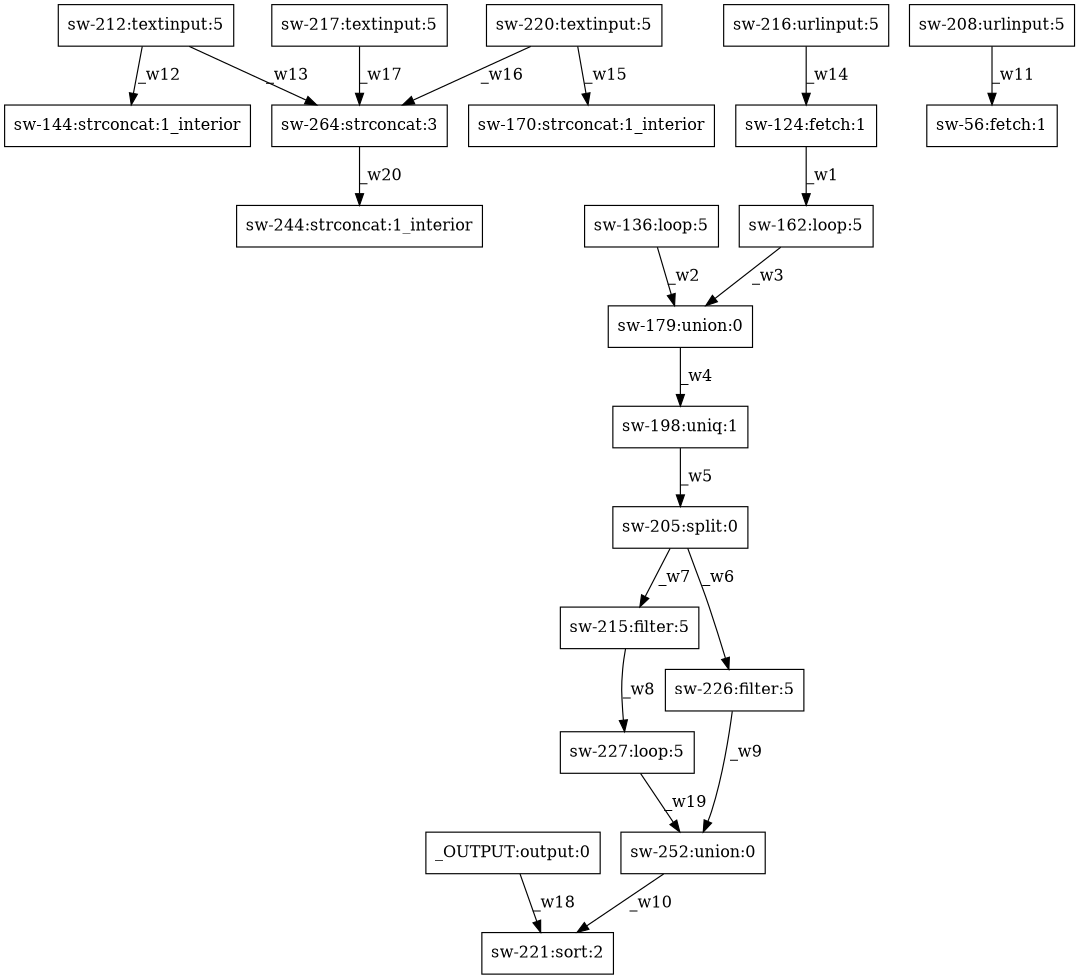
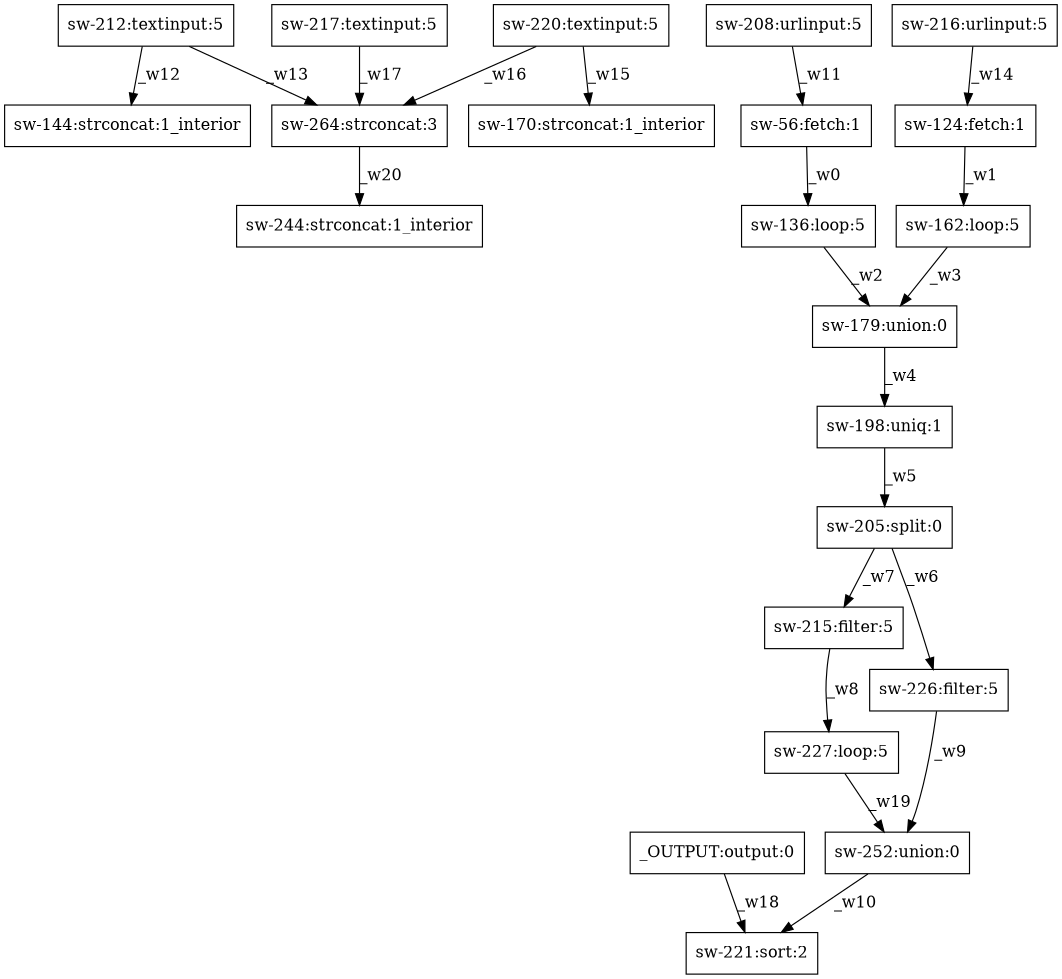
edge "sw-56:fetch:1" -> "sw-136:loop:5": added, label "_w0"
